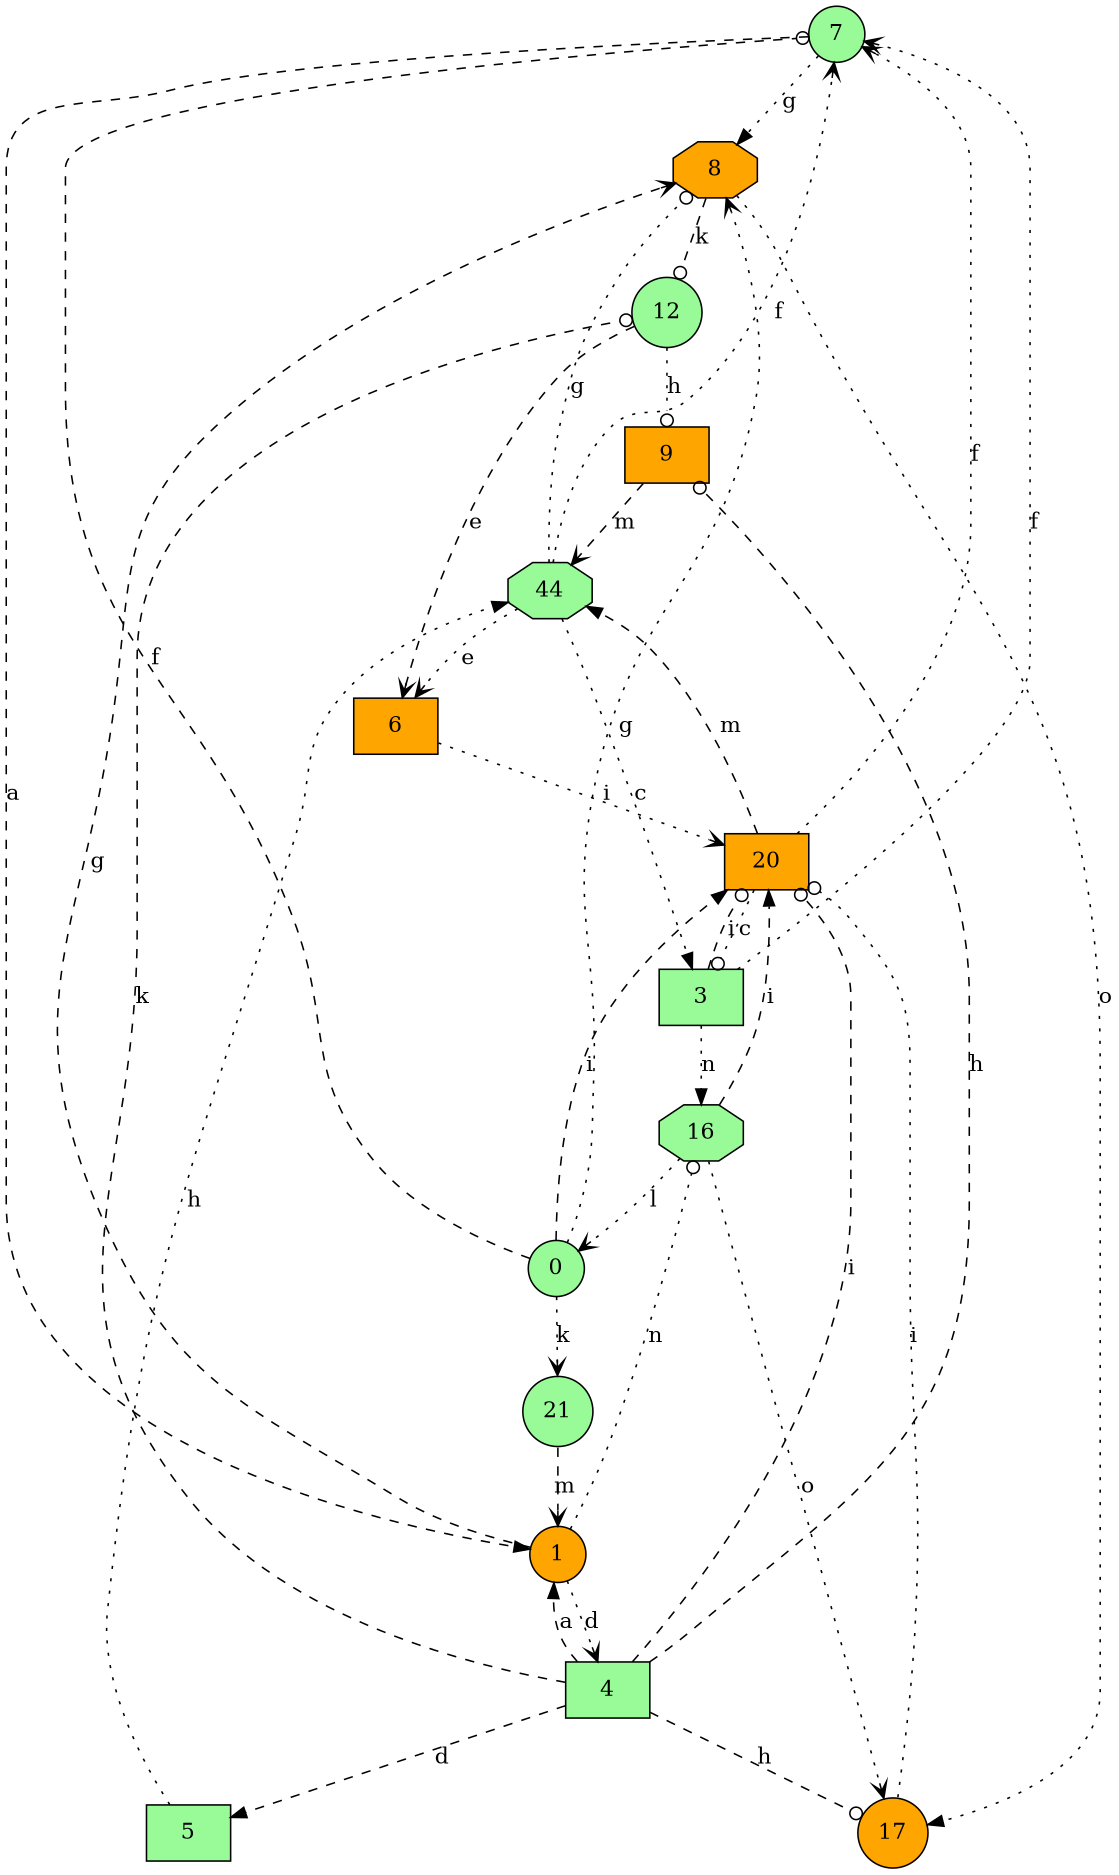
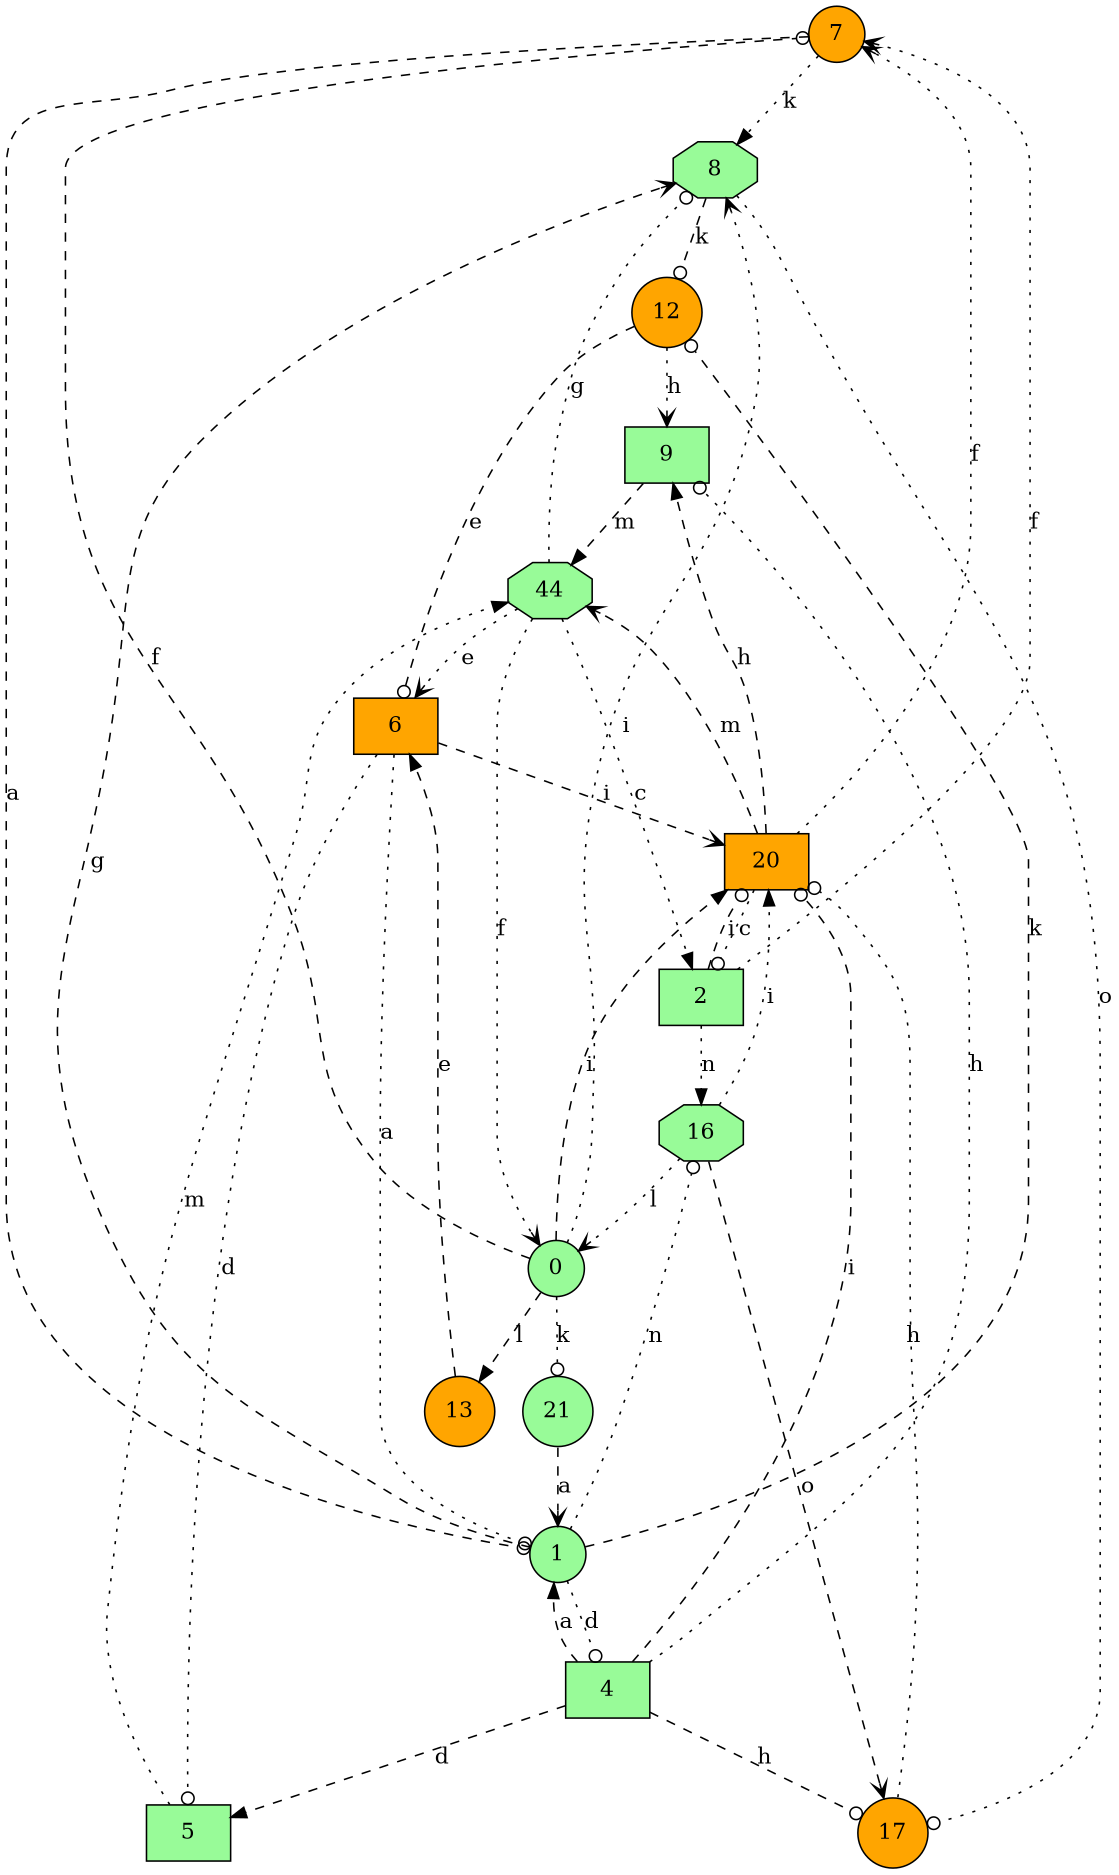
node "7": fillcolor palegreen -> orange
edge "7" -> "8": label "g" -> "k"
node "8": fillcolor orange -> palegreen
node "12": fillcolor palegreen -> orange
edge "44" -> "7": now "44" -> "0"
edge "12" -> "9": arrowhead odot -> vee
node "9": fillcolor orange -> palegreen
edge "12" -> "6": arrowhead vee -> odot
edge "9" -> "44": arrowhead vee -> normal
edge "7" -> "1": arrowhead normal -> odot
edge "20" -> "9": added, label "h"
edge "20" -> "44": arrowhead normal -> vee
edge "0" -> "8": label "g" -> "i"
edge "6" -> "20": style dotted -> dashed
edge "4" -> "12": now "1" -> "12"
node "3": label "3" -> "2"
edge "8" -> "17": arrowhead normal -> odot
edge "16" -> "20": style dashed -> dotted
edge "4" -> "9": style dashed -> dotted
edge "6" -> "1": added, label "a"
edge "5" -> "44": label "h" -> "m"
edge "6" -> "5": added, label "d"
edge "0" -> "21": arrowhead vee -> odot
edge "17" -> "20": label "i" -> "h"
node "13": added
edge "16" -> "17": style dotted -> dashed
edge "21" -> "1": label "m" -> "a"
node "1": fillcolor orange -> palegreen
edge "1" -> "4": arrowhead vee -> odot
